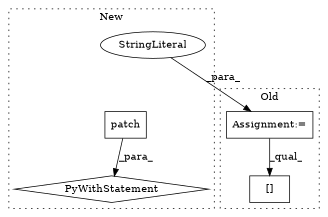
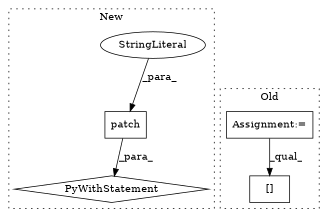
edge "StringLiteral" -> "Assignment:=": now "StringLiteral" -> "patch"
